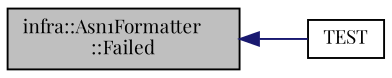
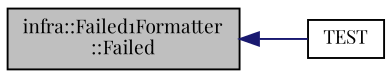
node "infra::Asn1Formatter ::Failed": label "infra::Asn1Formatter ::Failed" -> "infra::Failed1Formatter ::Failed"
